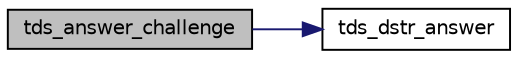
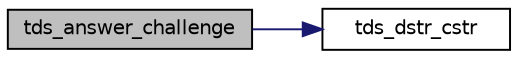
node "tds_dstr_answer": label "tds_dstr_answer" -> "tds_dstr_cstr"
